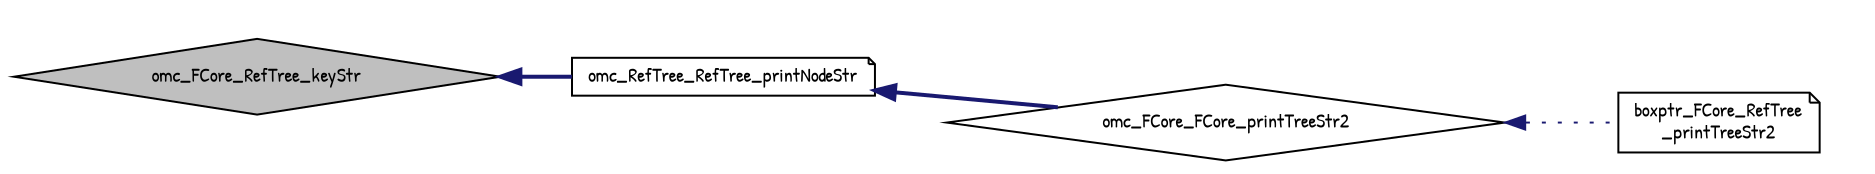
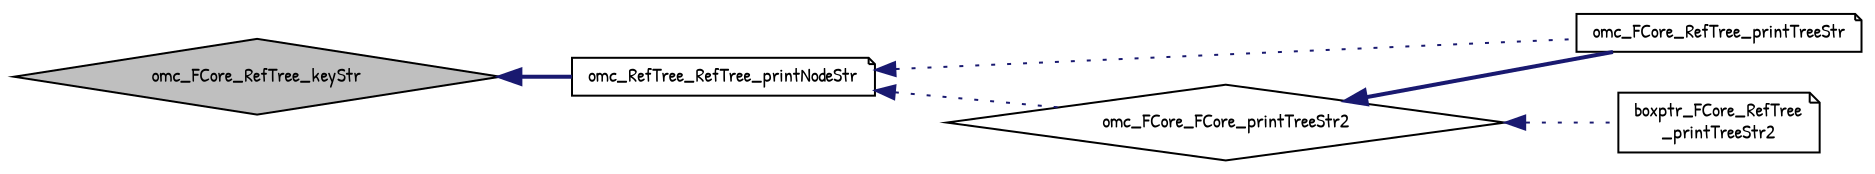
node "omc_FCore_RefTree_printTreeStr": added
edge "omc_FCore_FCore_printTreeStr2" -> "omc_RefTree_RefTree_printNodeStr": style bold -> dotted
